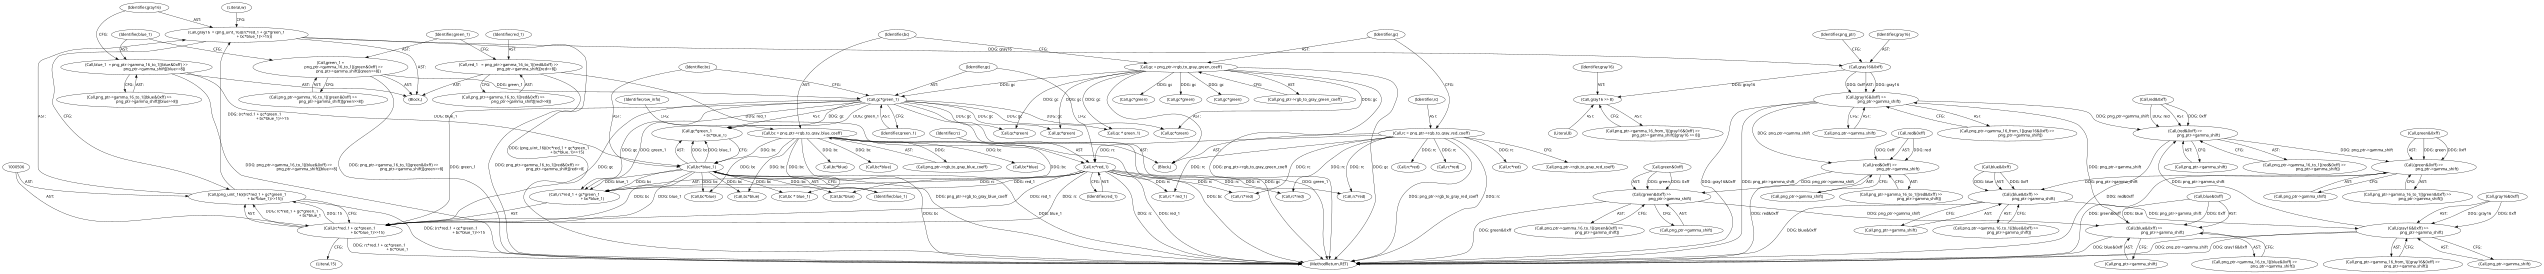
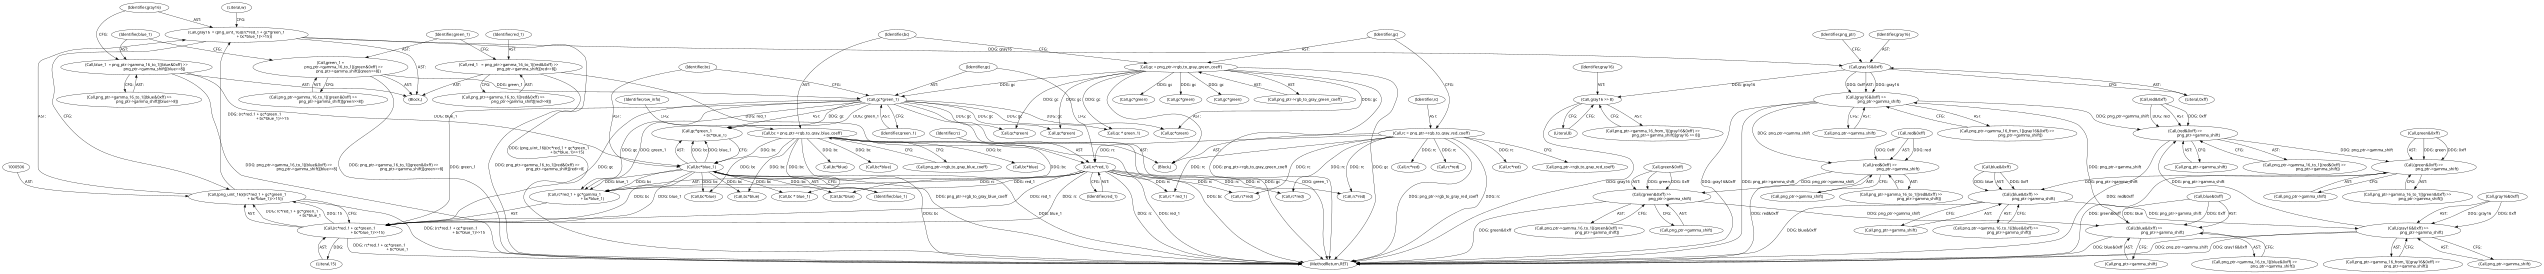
edge "(Call,png_ptr->rgb_to_gray_green_coeff)" -> "(Call,gc = png_ptr->rgb_to_gray_green_coeff)": label "CFG: " -> "AST: "
node "(Literal,0xff)": added
edge "(Call,gray16 >> 8)" -> "(Literal,8)": added, label "CFG:"
edge "(Literal,8)" -> "(Call,gray16 >> 8)": label "AST: " -> "CFG: "
edge "(Call,png_ptr->rgb_to_gray_blue_coeff)" -> "(Call,bc = png_ptr->rgb_to_gray_blue_coeff)": label "AST: " -> "CFG: "
edge "(Call,bc = png_ptr->rgb_to_gray_blue_coeff)" -> "(Call,png_ptr->rgb_to_gray_blue_coeff)": label "DDG: " -> "CFG: "
edge "(Call,gray16 >> 8)" -> "(MethodReturn,RET)": added, label "DDG: gray16"
node "(Call,rc*red_1 + gc*green_1 + bc*blue_1)": label "(Call,rc*red_1 + gc*green_1 + bc*blue_1)" -> "(Call,rc*red_1 + gc*gamma_1 + bc*blue_1)"
edge "1000506" -> "(Call,(rc*red_1 + gc*green_1 + bc*blue_1)>>15)": now "(Literal,15)" -> "(Call,(rc*red_1 + gc*green_1 + bc*blue_1)>>15)"
edge "(Call,(rc*red_1 + gc*green_1 + bc*blue_1)>>15)" -> "(Literal,15)": label "CFG: " -> "DDG: "
